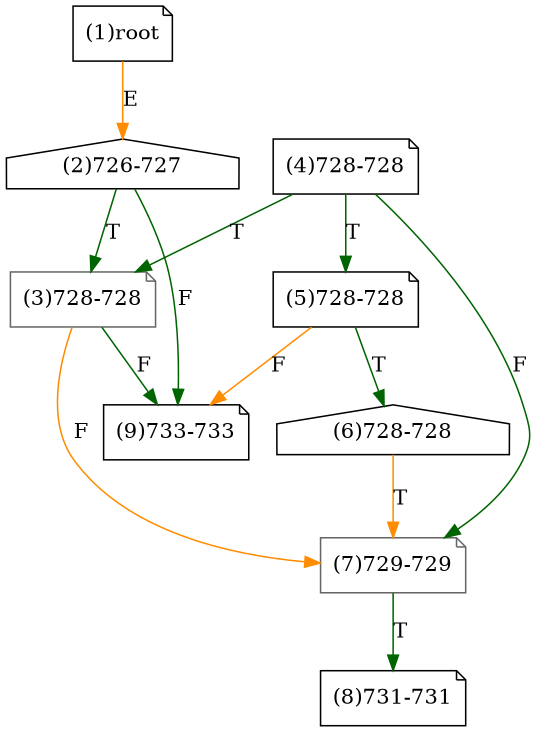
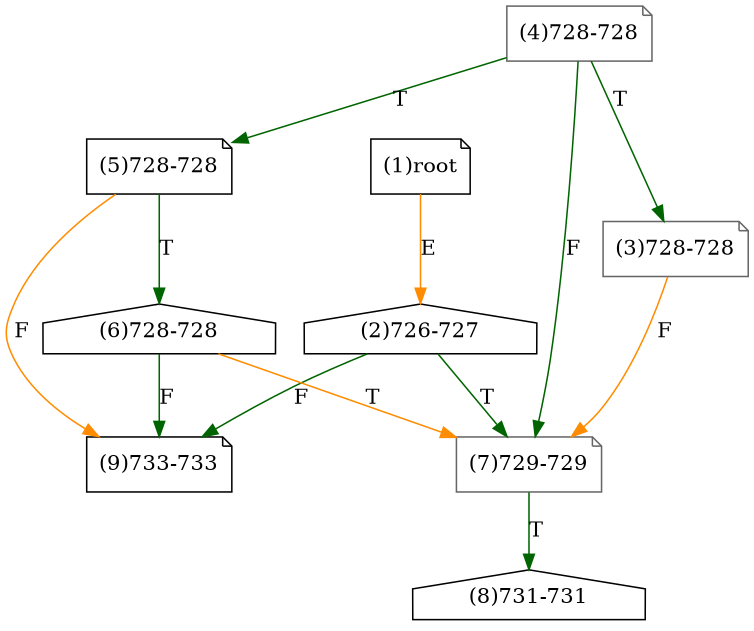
node "(4)728-728": color black -> gray40
edge "(2)726-727" -> "(3)728-728": now "(2)726-727" -> "(7)729-729"
edge "(3)728-728" -> "(9)733-733": now "(6)728-728" -> "(9)733-733"
node "(8)731-731": shape note -> house
